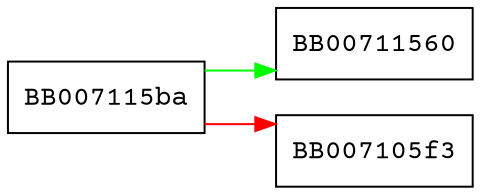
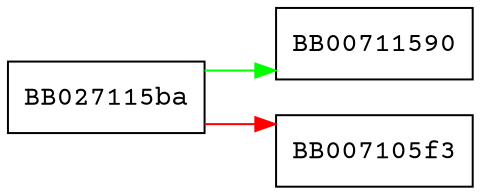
node "BB00711560": label "BB00711560" -> "BB00711590"
node "BB007115ba": label "BB007115ba" -> "BB027115ba"
